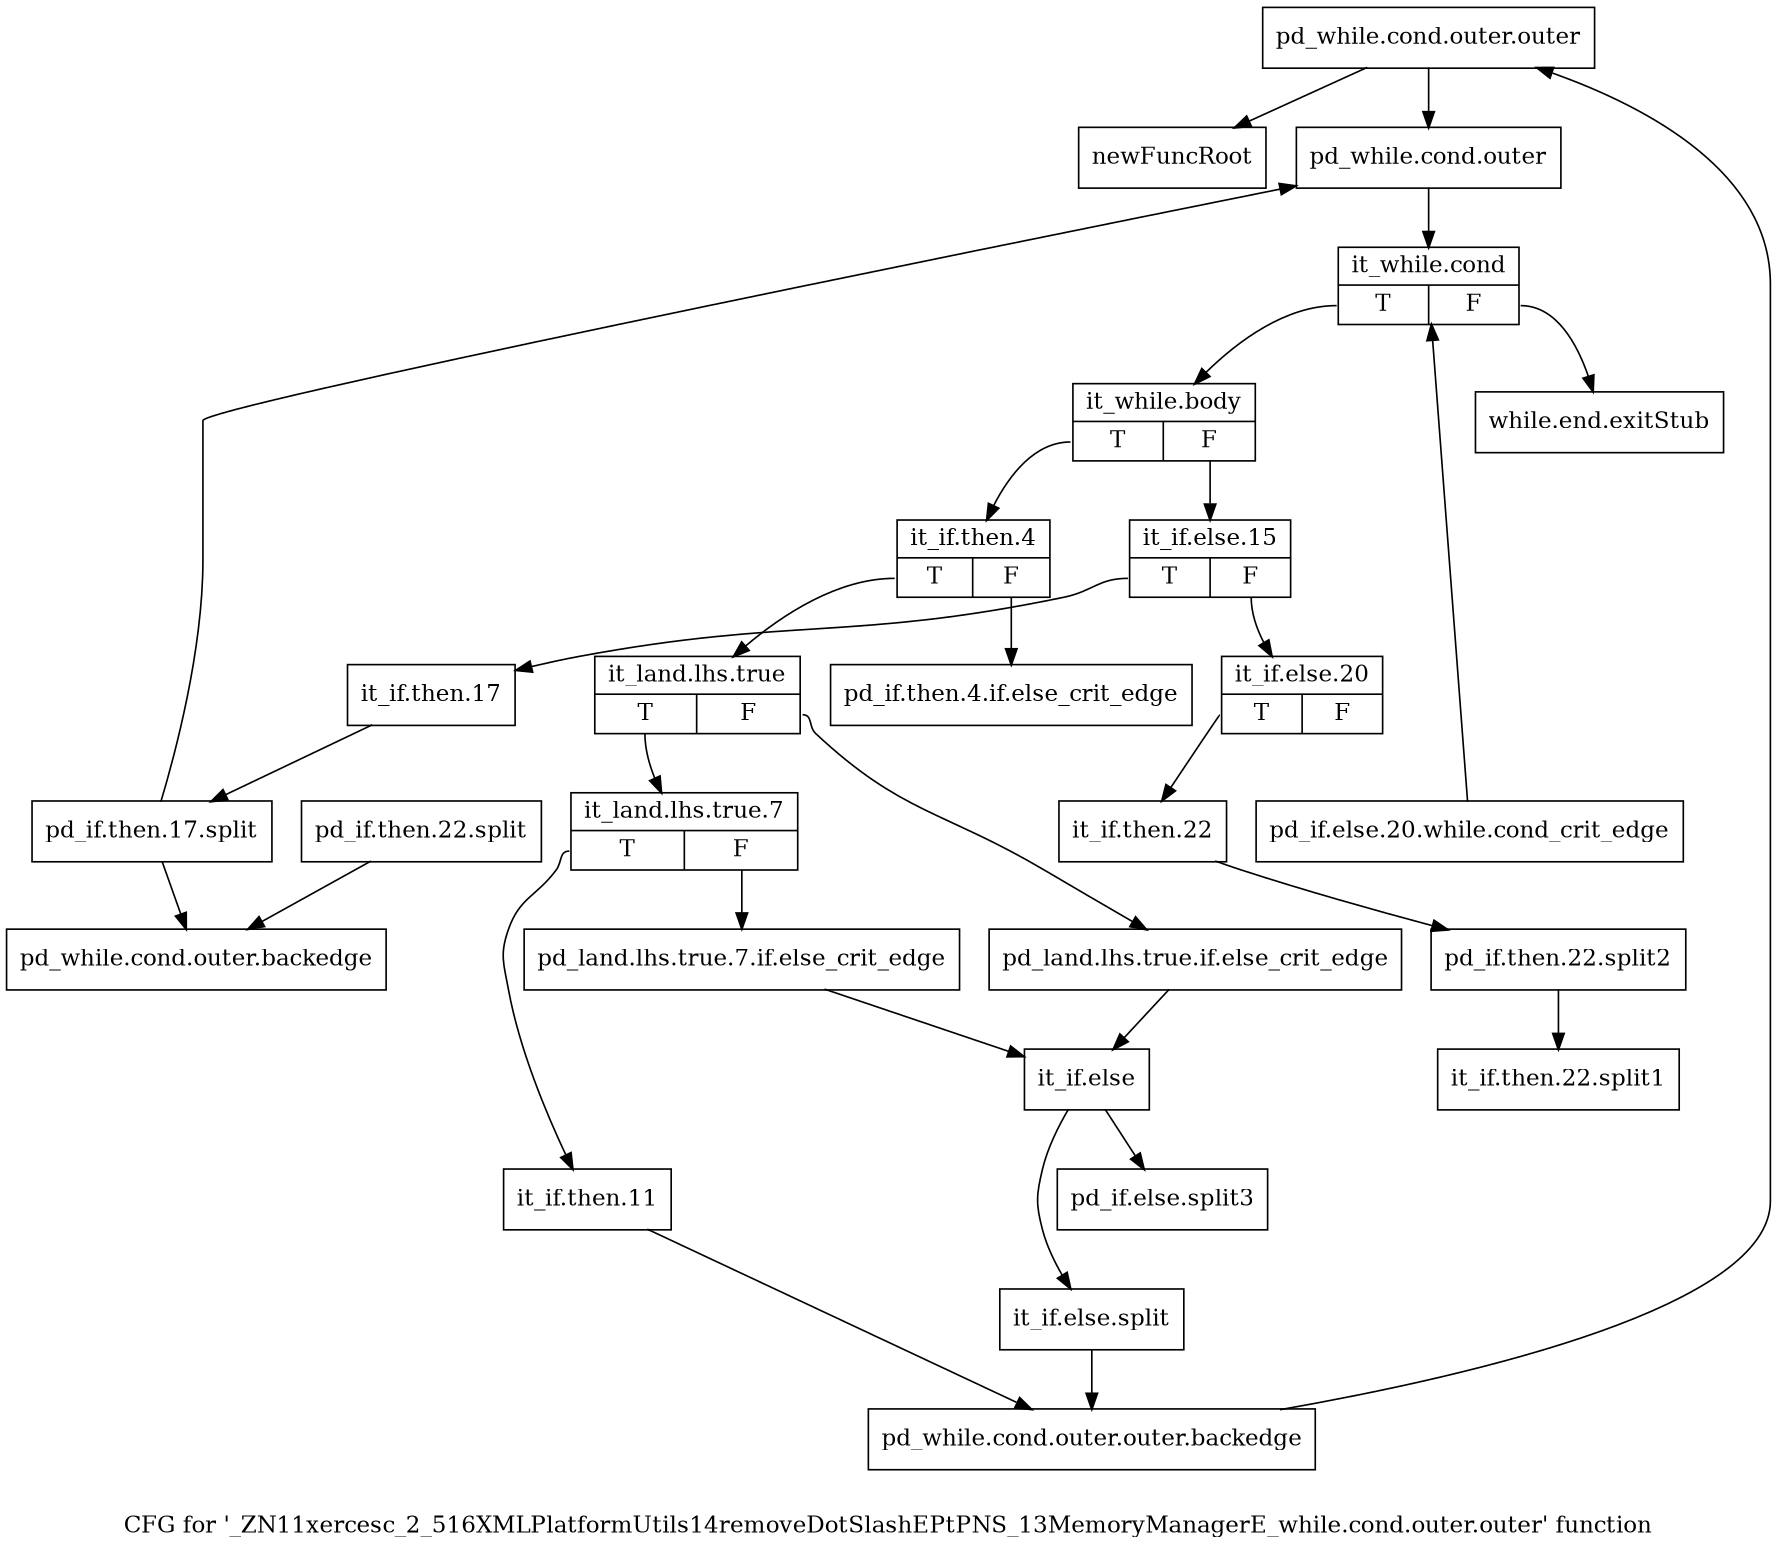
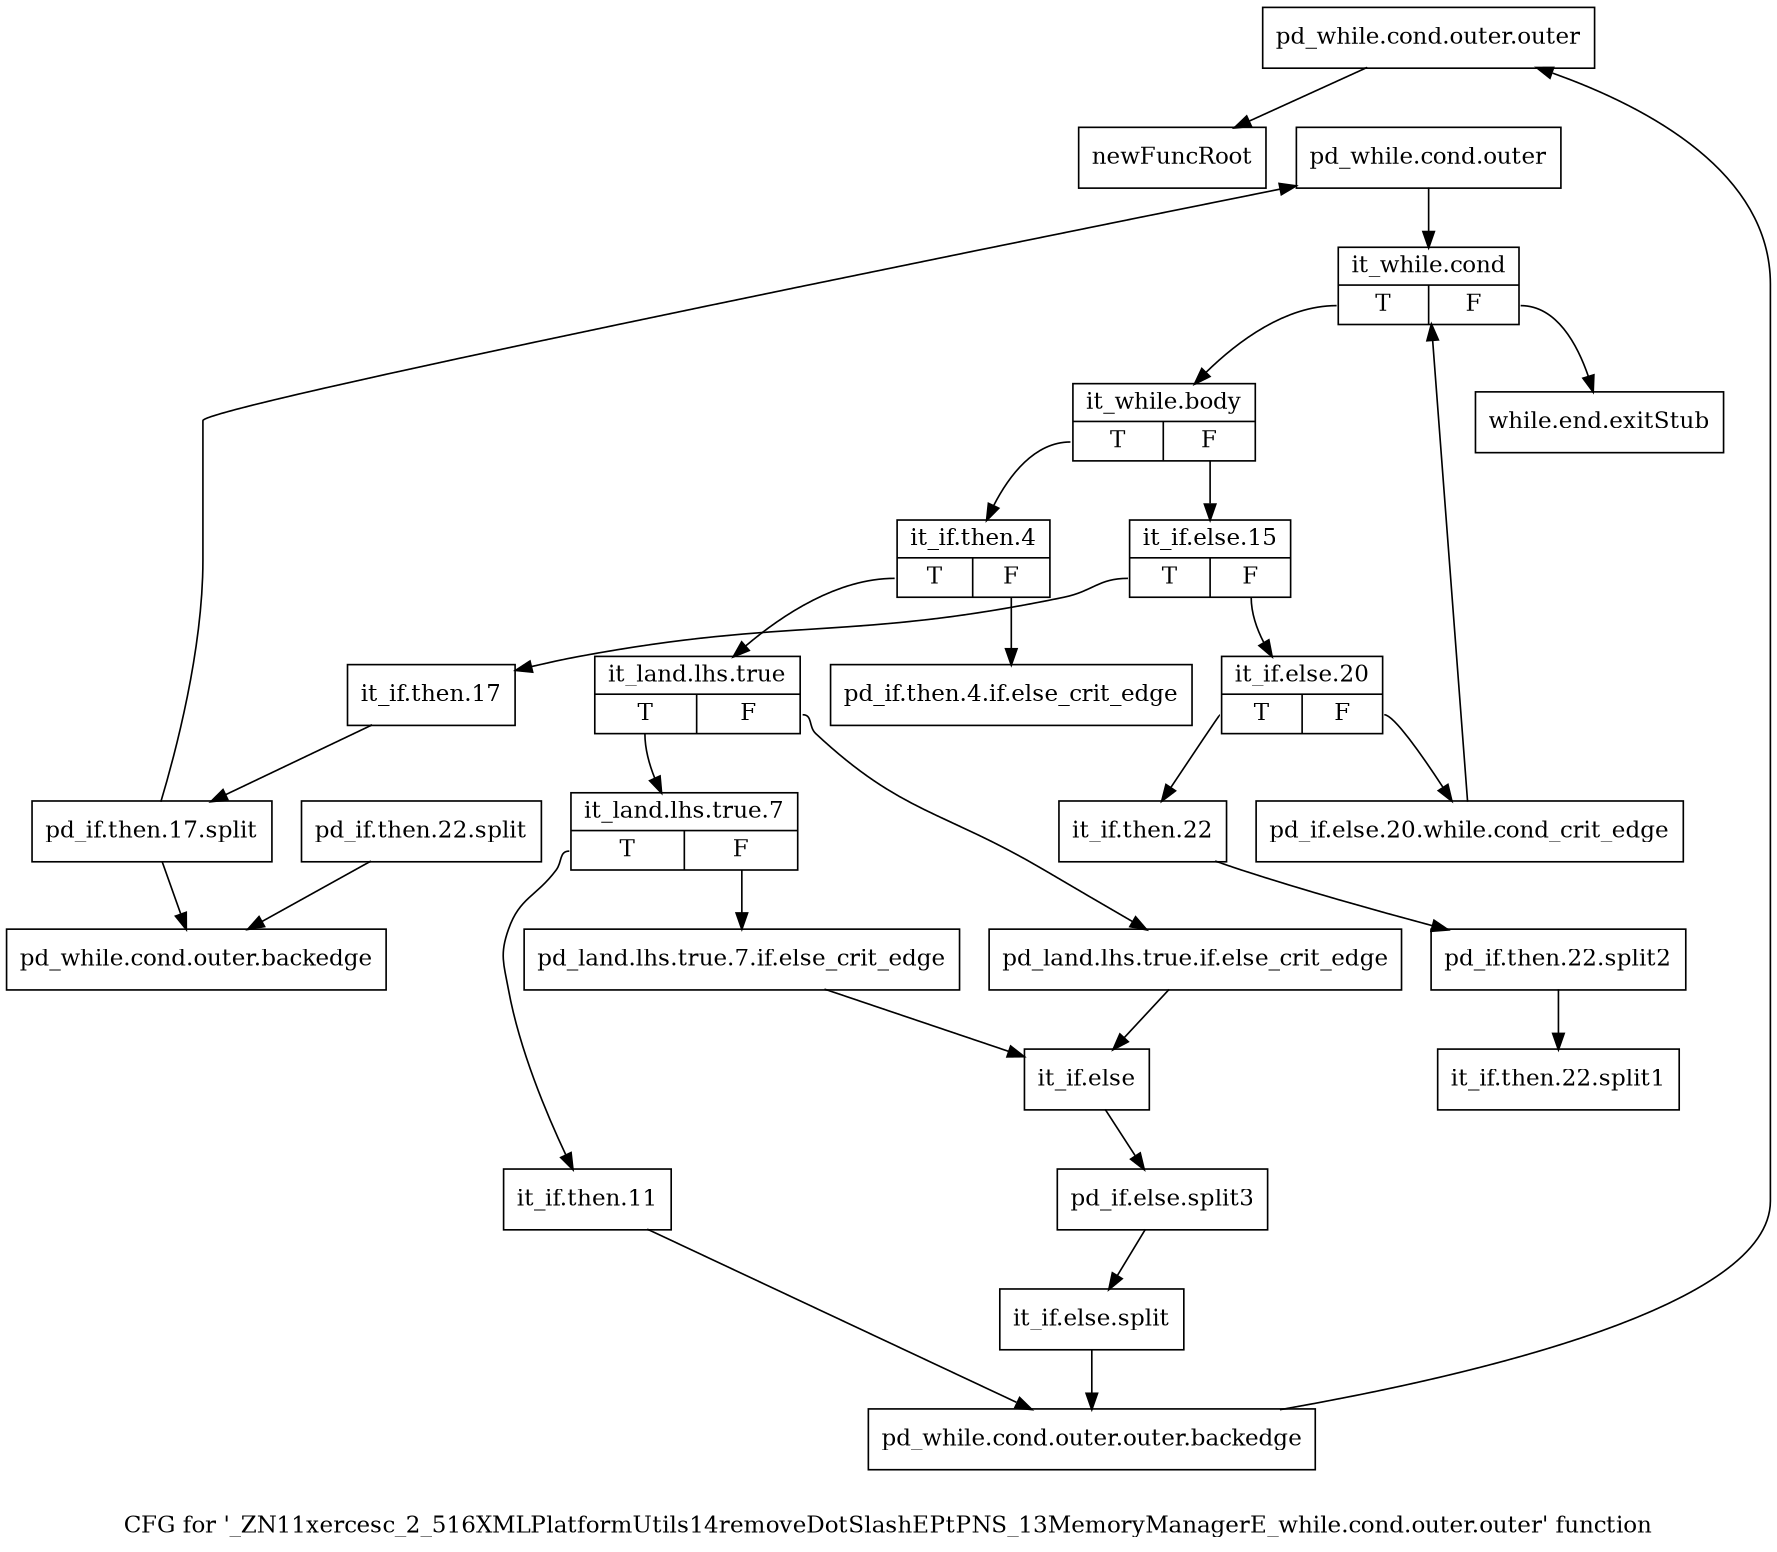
edge "pd_while.cond.outer.outer" -> "pd_while.cond.outer": removed
edge "it_if.else.20" -> "pd_if.else.20.while.cond_crit_edge": added
edge "it_if.else" -> "it_if.else.split": now "pd_if.else.split3" -> "it_if.else.split"
